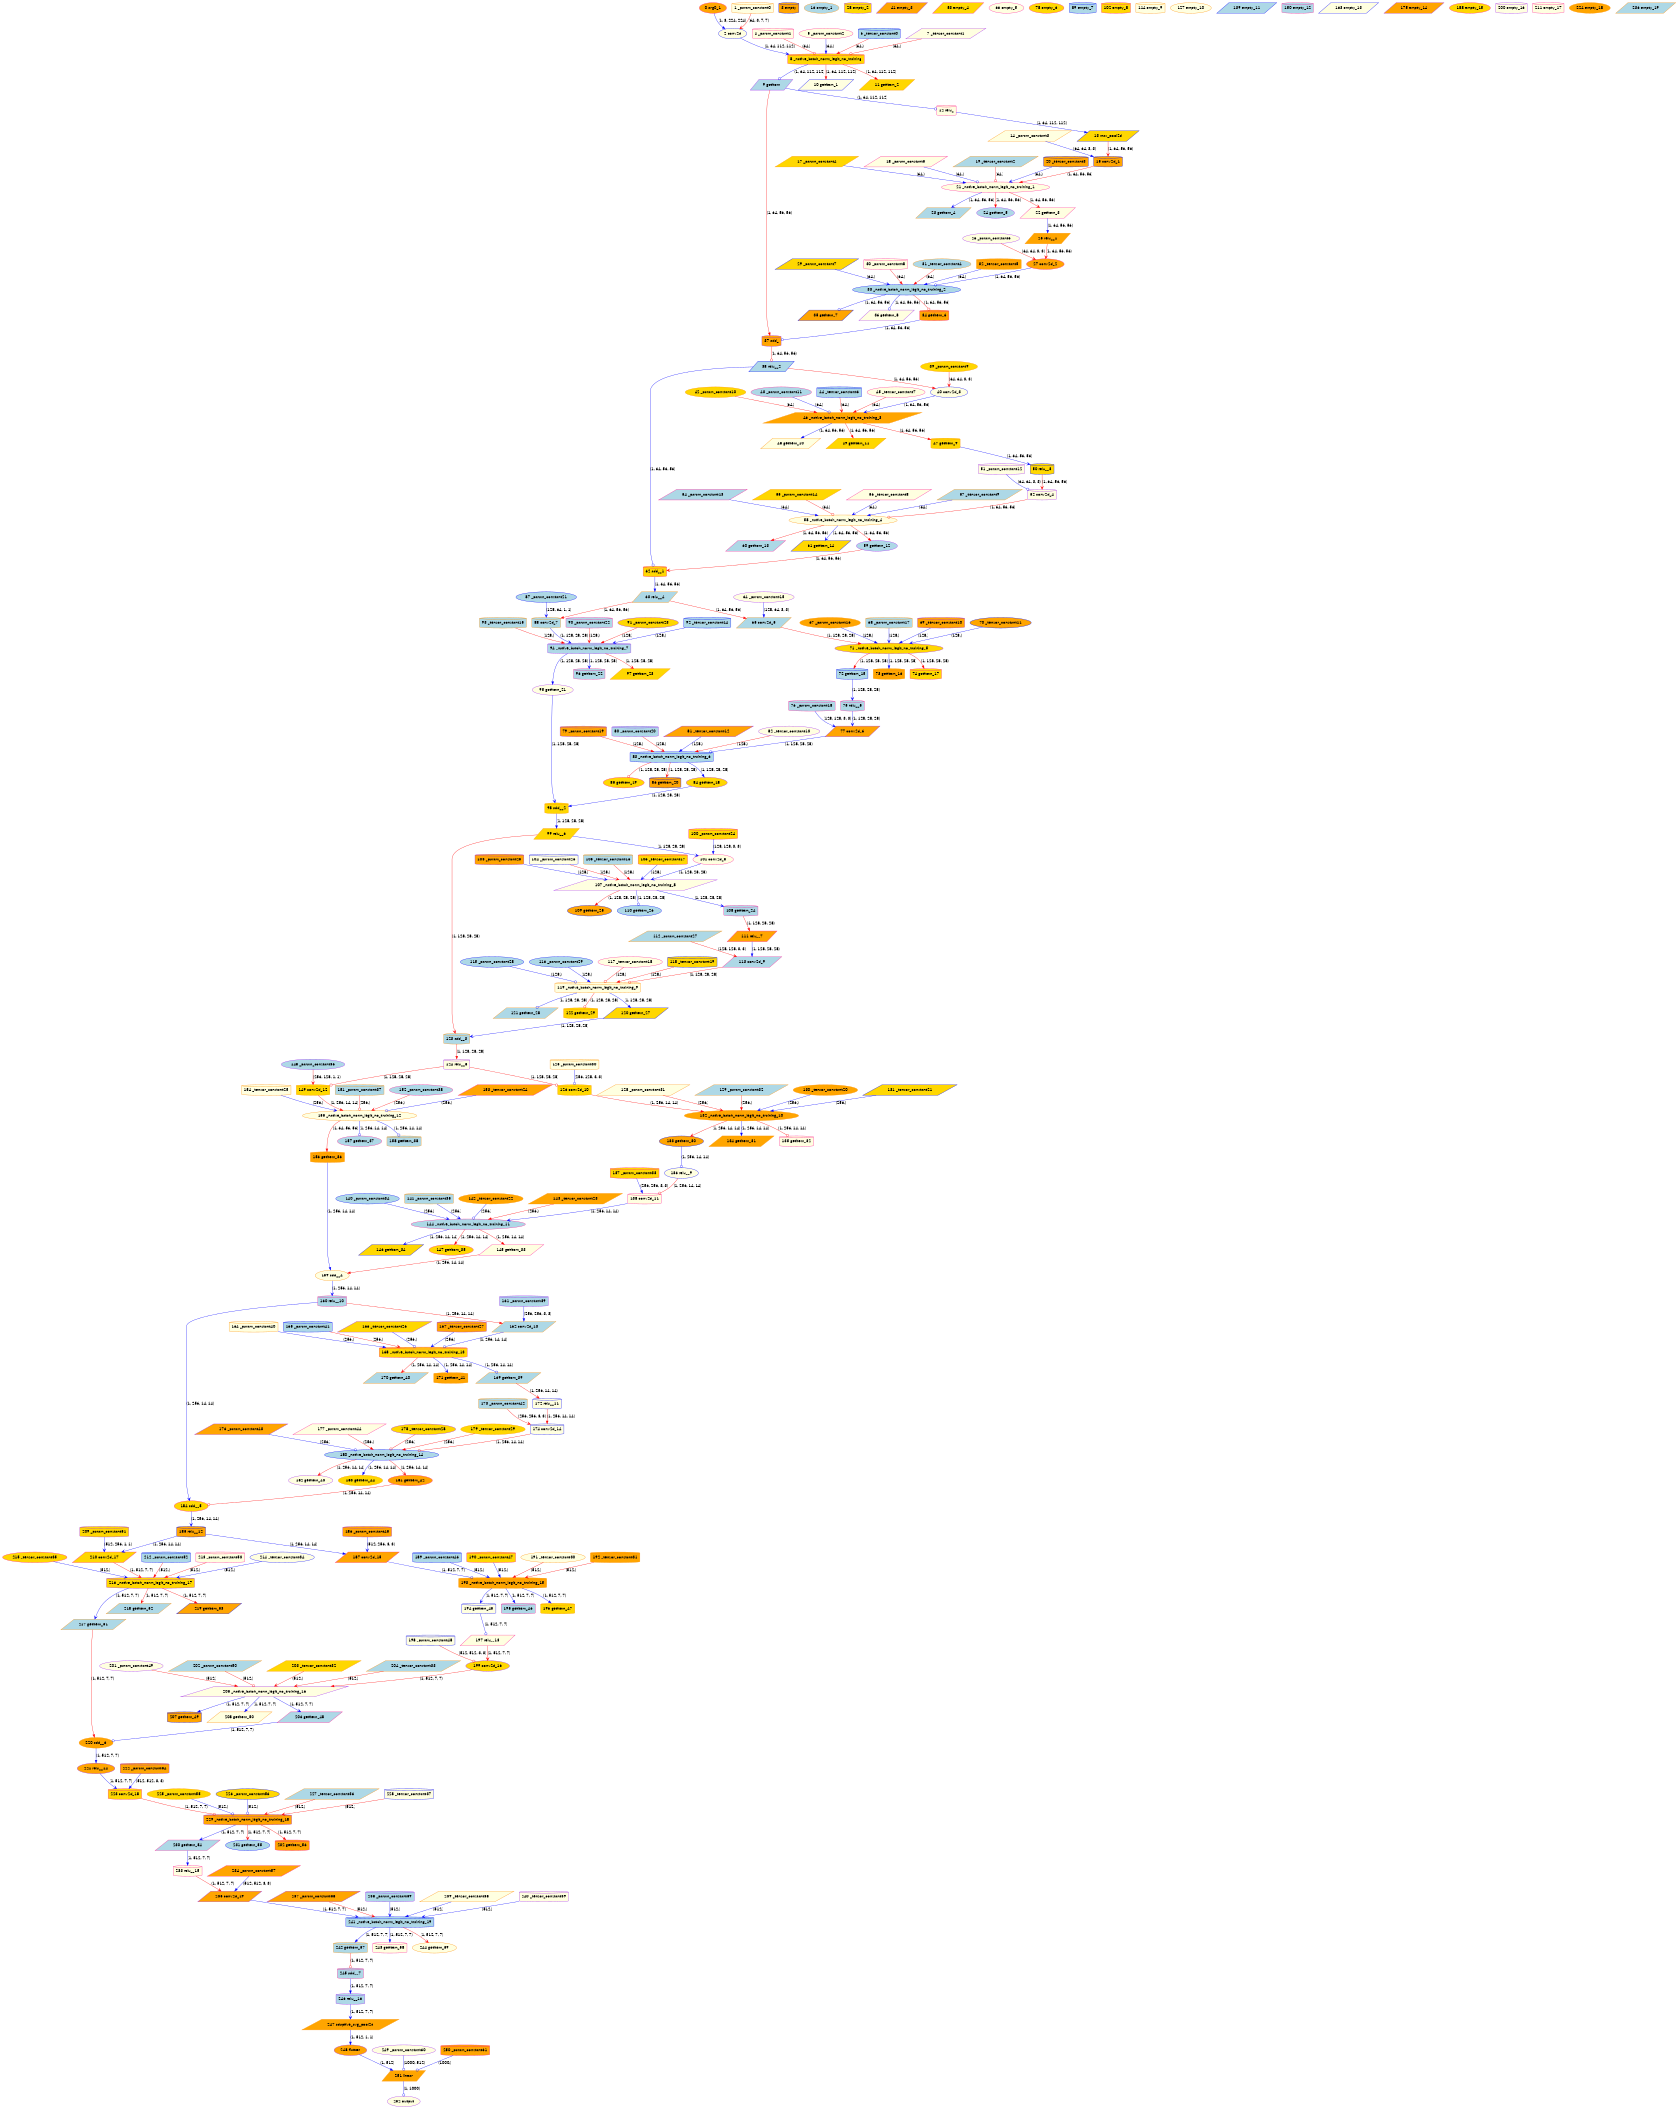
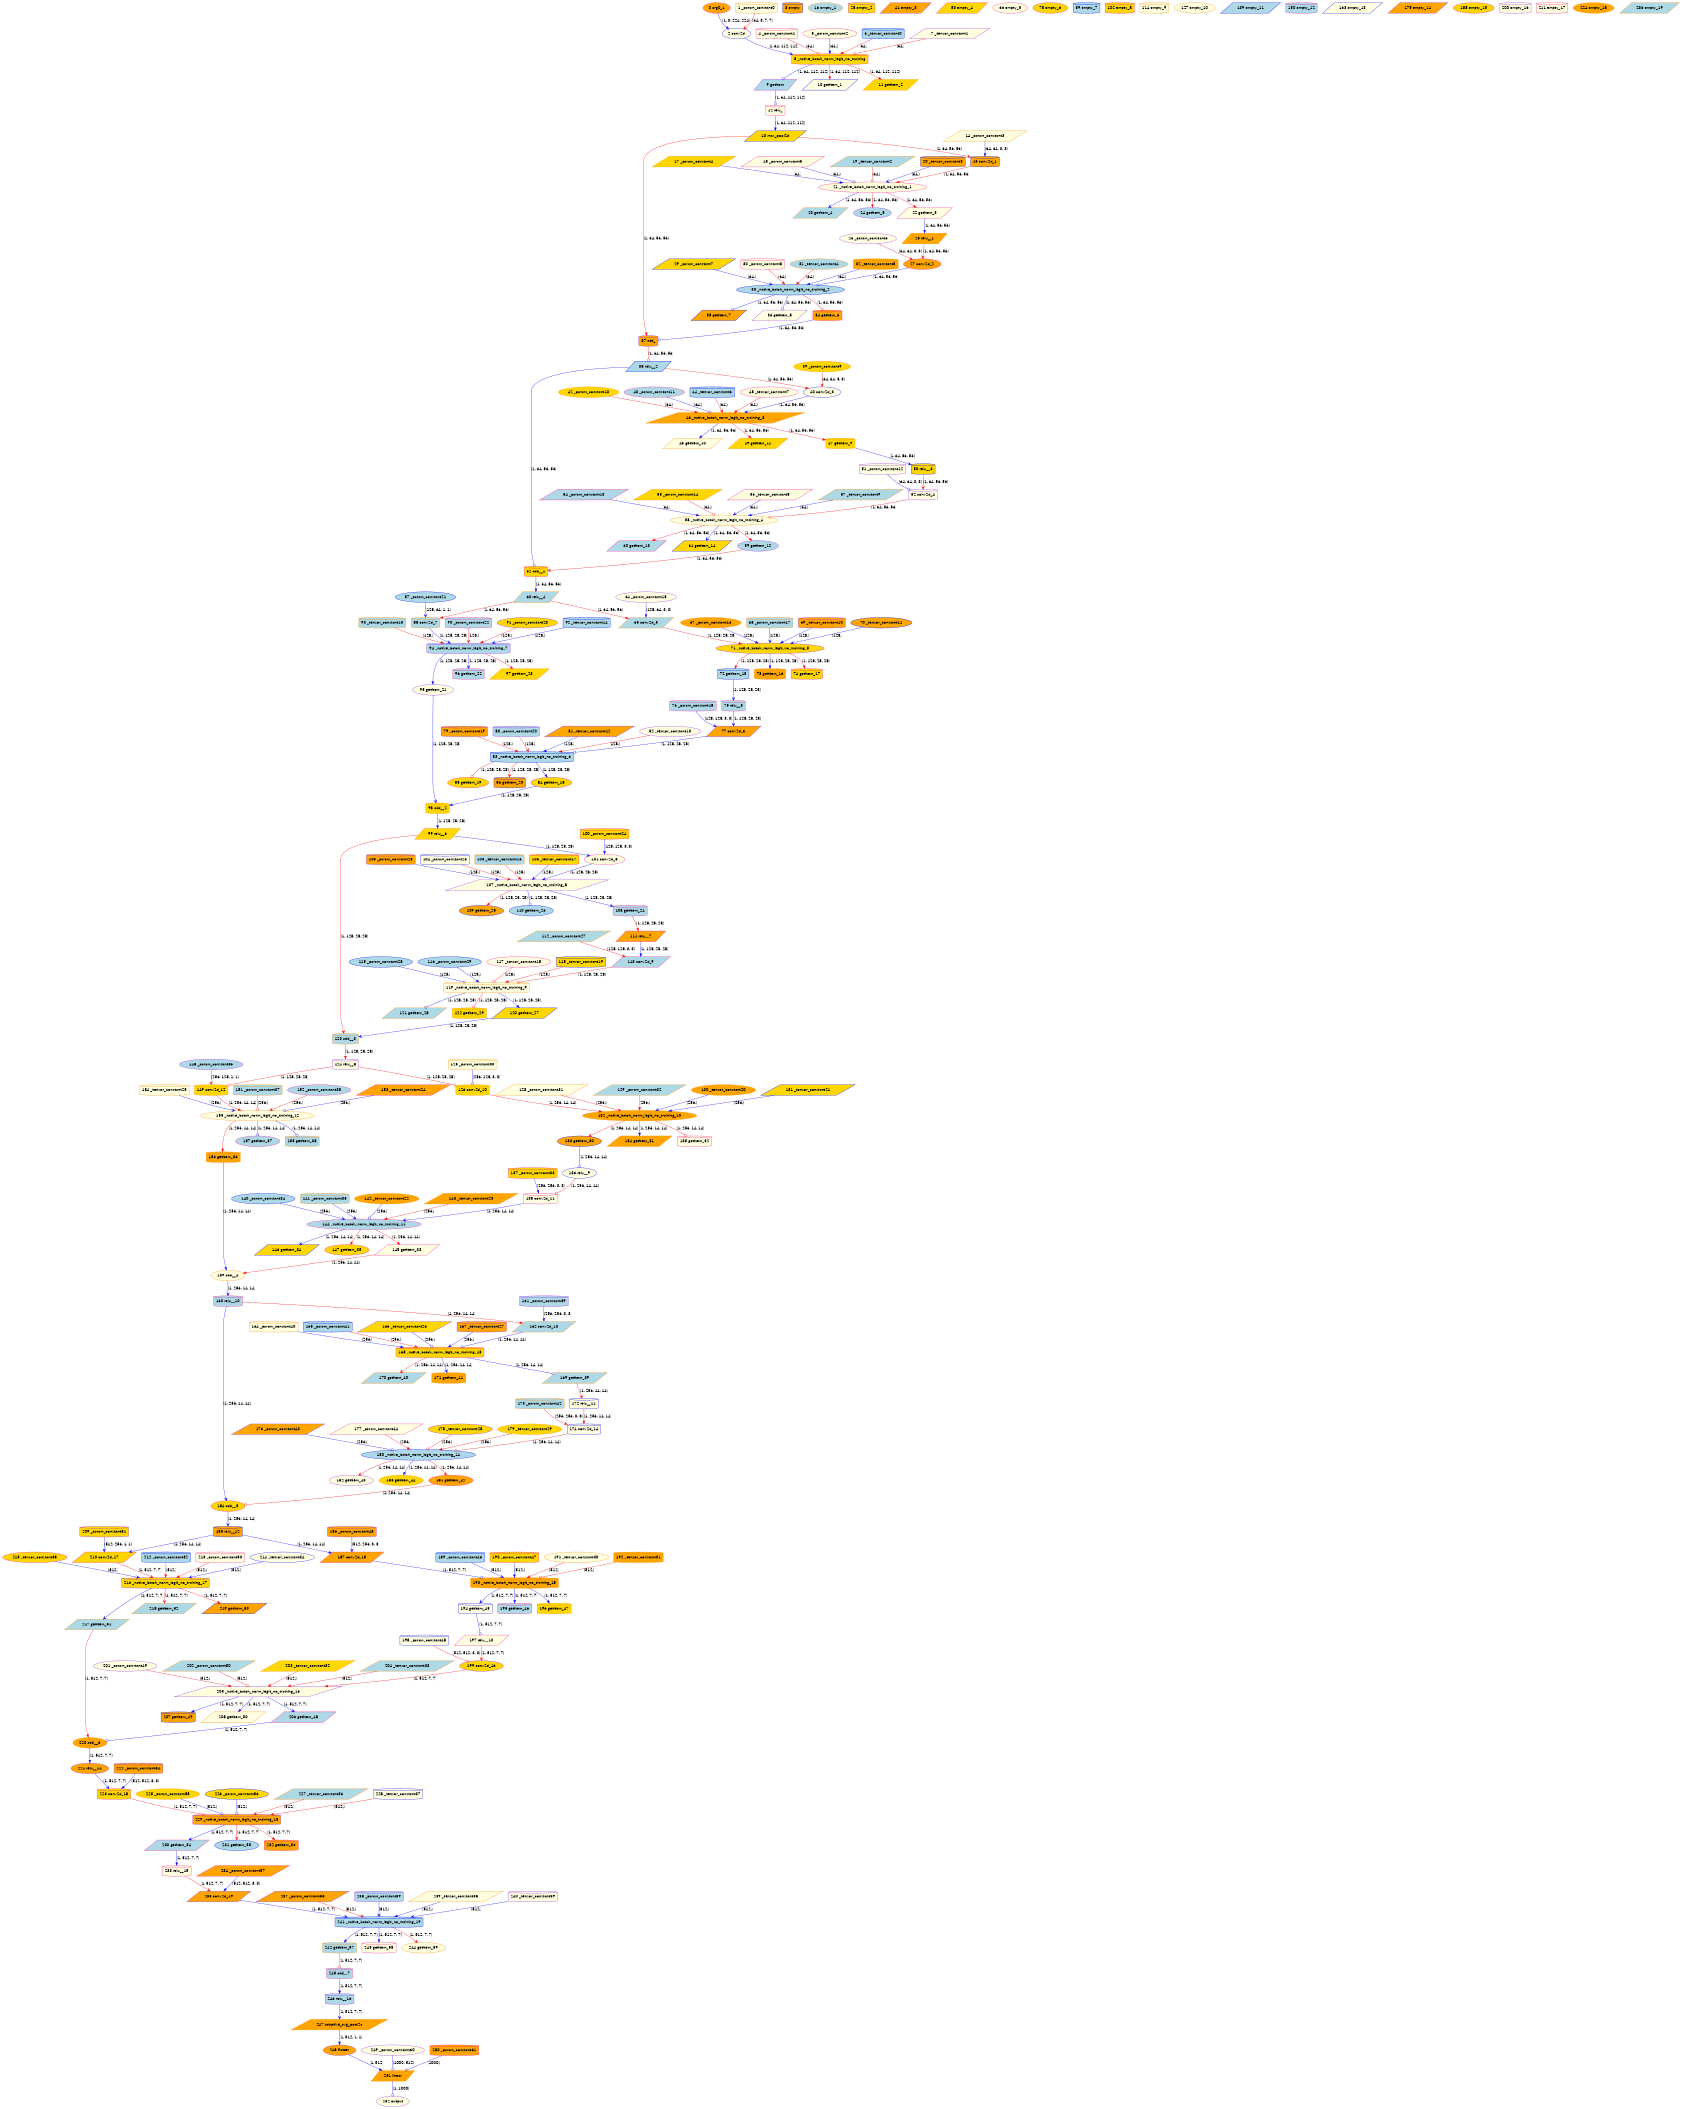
edge "21 _native_batch_norm_legit_no_training_1" -> "22 getitem_3": arrowhead vee -> normal
edge "9 getitem" -> "37 add_": now "13 max_pool2d" -> "37 add_"
edge "155 _native_batch_norm_legit_no_training_12" -> "156 getitem_36": label "(1, 64, 56, 56)" -> "(1, 256, 14, 14)"
edge "192 _tensor_constant31" -> "193 _native_batch_norm_legit_no_training_15": arrowhead vee -> odot
